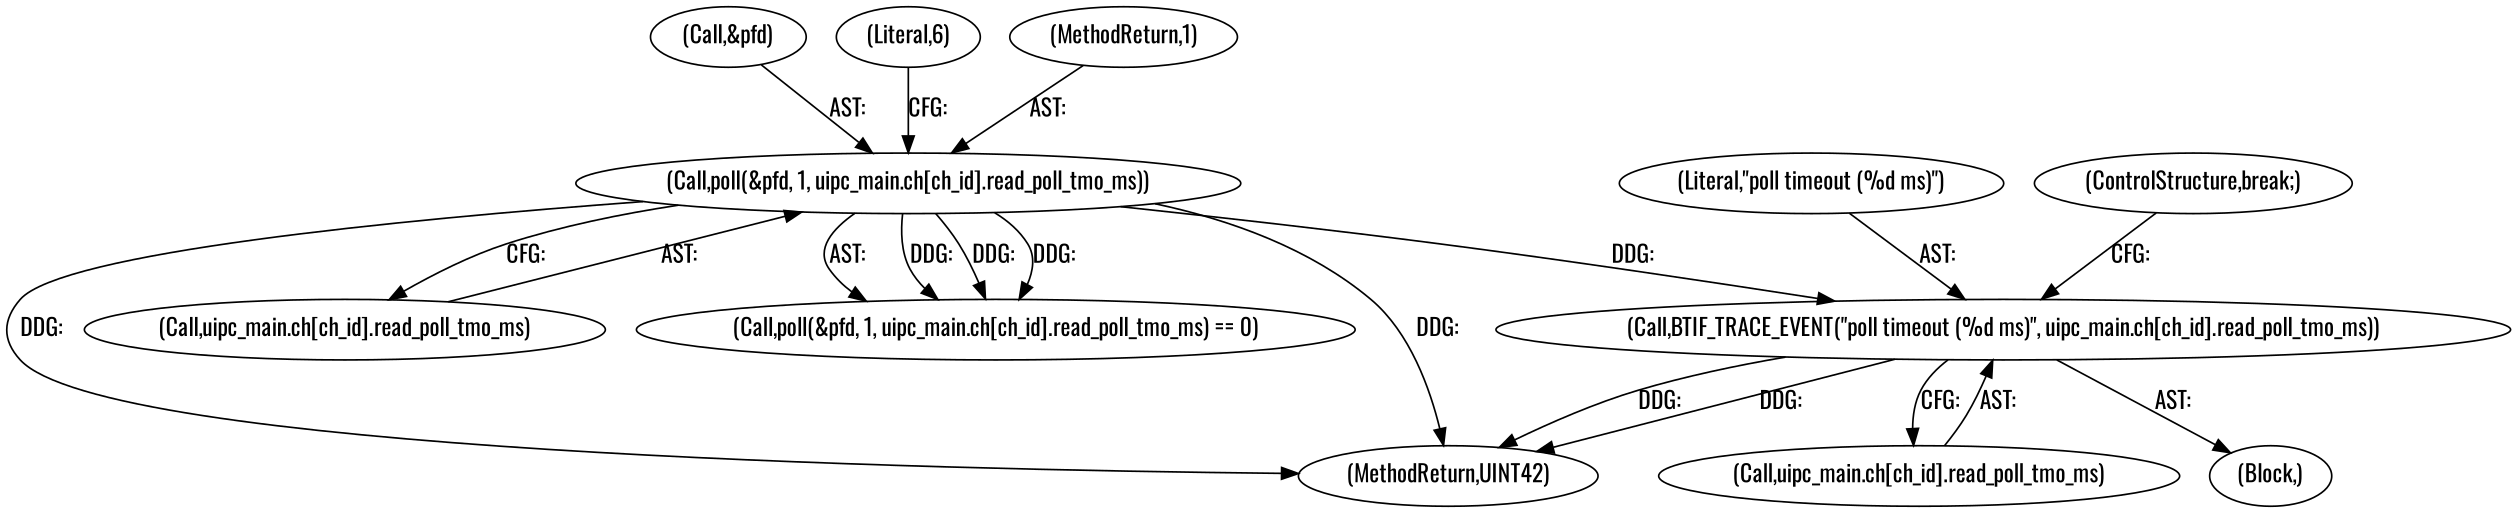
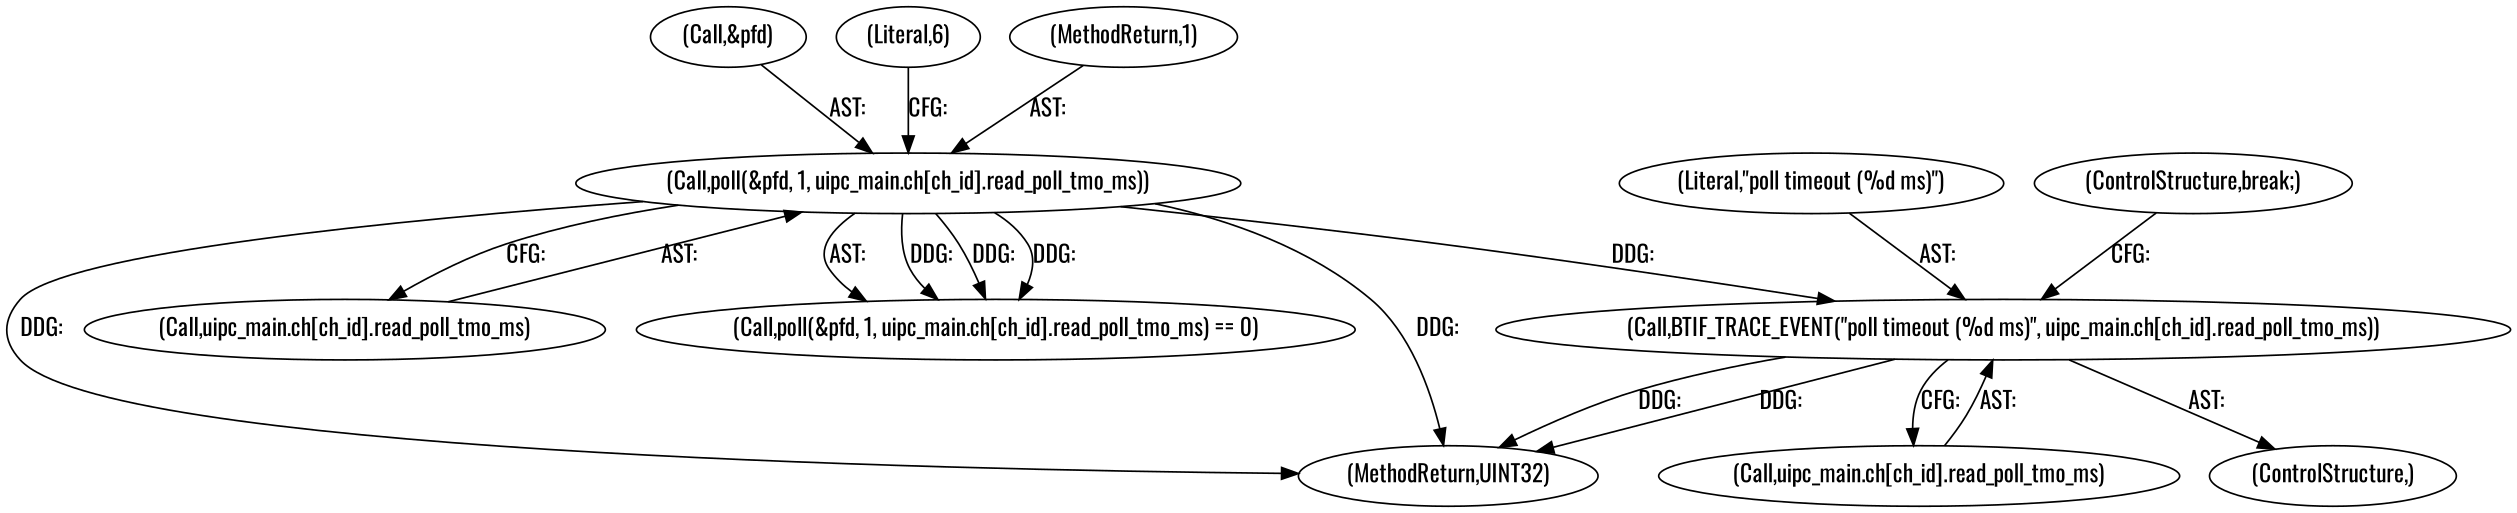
node "(MethodReturn,UINT42)": label "(MethodReturn,UINT42)" -> "(MethodReturn,UINT32)"
node "(Block,)": label "(Block,)" -> "(ControlStructure,)"
